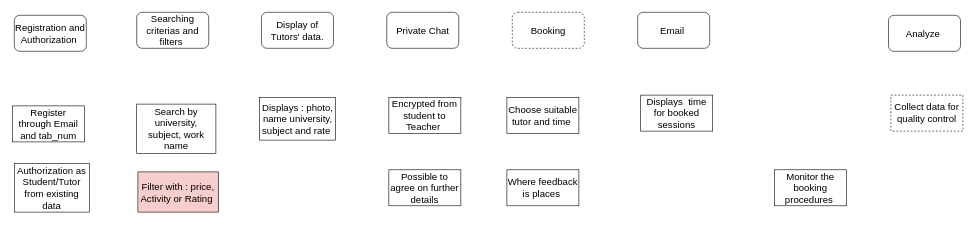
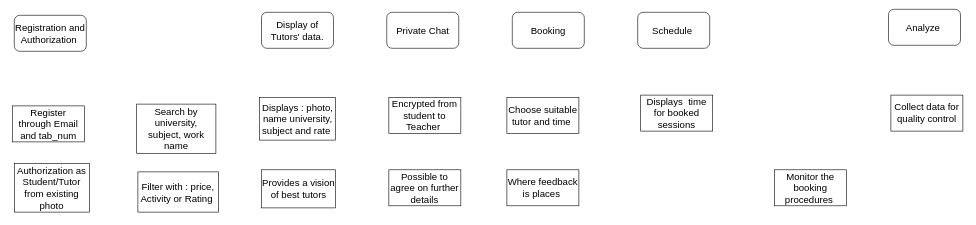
node "Searching criterias and filters": removed
node "Booking": style dashed -> solid
node "Email": label "Email" -> "Schedule"
node "Analyze": moved (924, 33) -> (924, 27)
node "Collect data for quality control": style dashed -> solid
node "Authorization as Student/Tutor from existing data": label "Authorization as Student/Tutor from existing data" -> "Authorization as Student/Tutor from existing photo"
node "Provides a vision of best tutors": added
node "Filter with : price, Activity or Rating": fillcolor #f8cecc -> #ffffff
